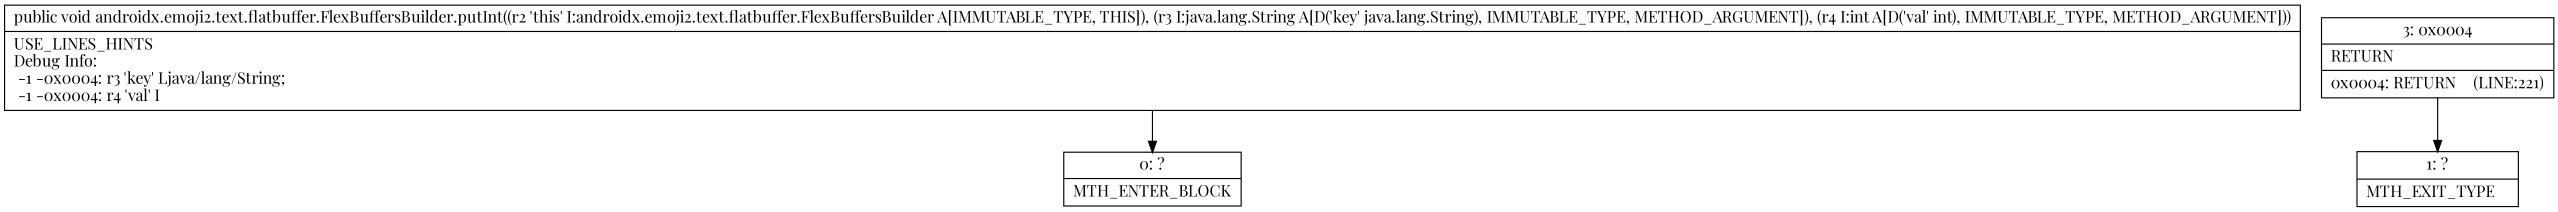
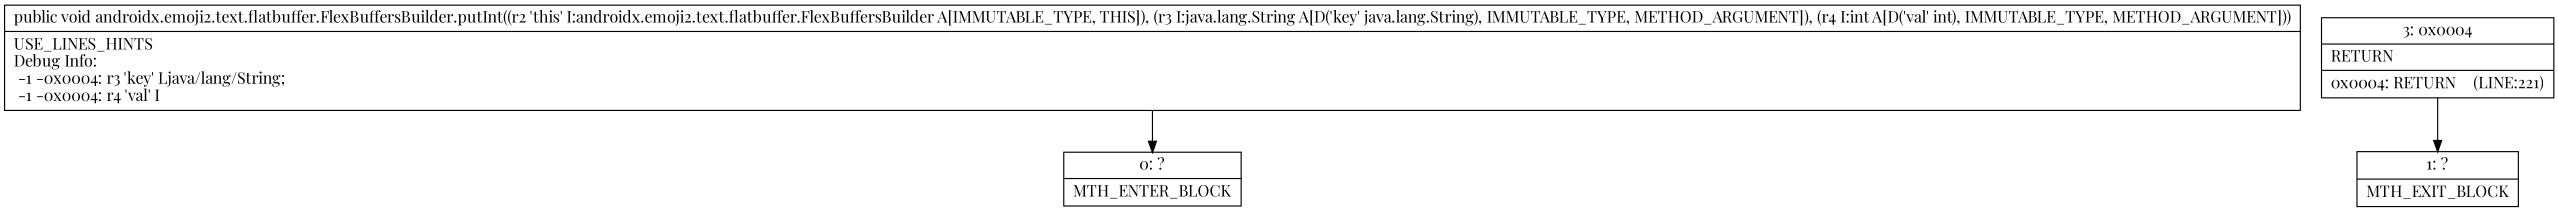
node "1: ?": text "MTH_EXIT_TYPE" -> "MTH_EXIT_BLOCK"
